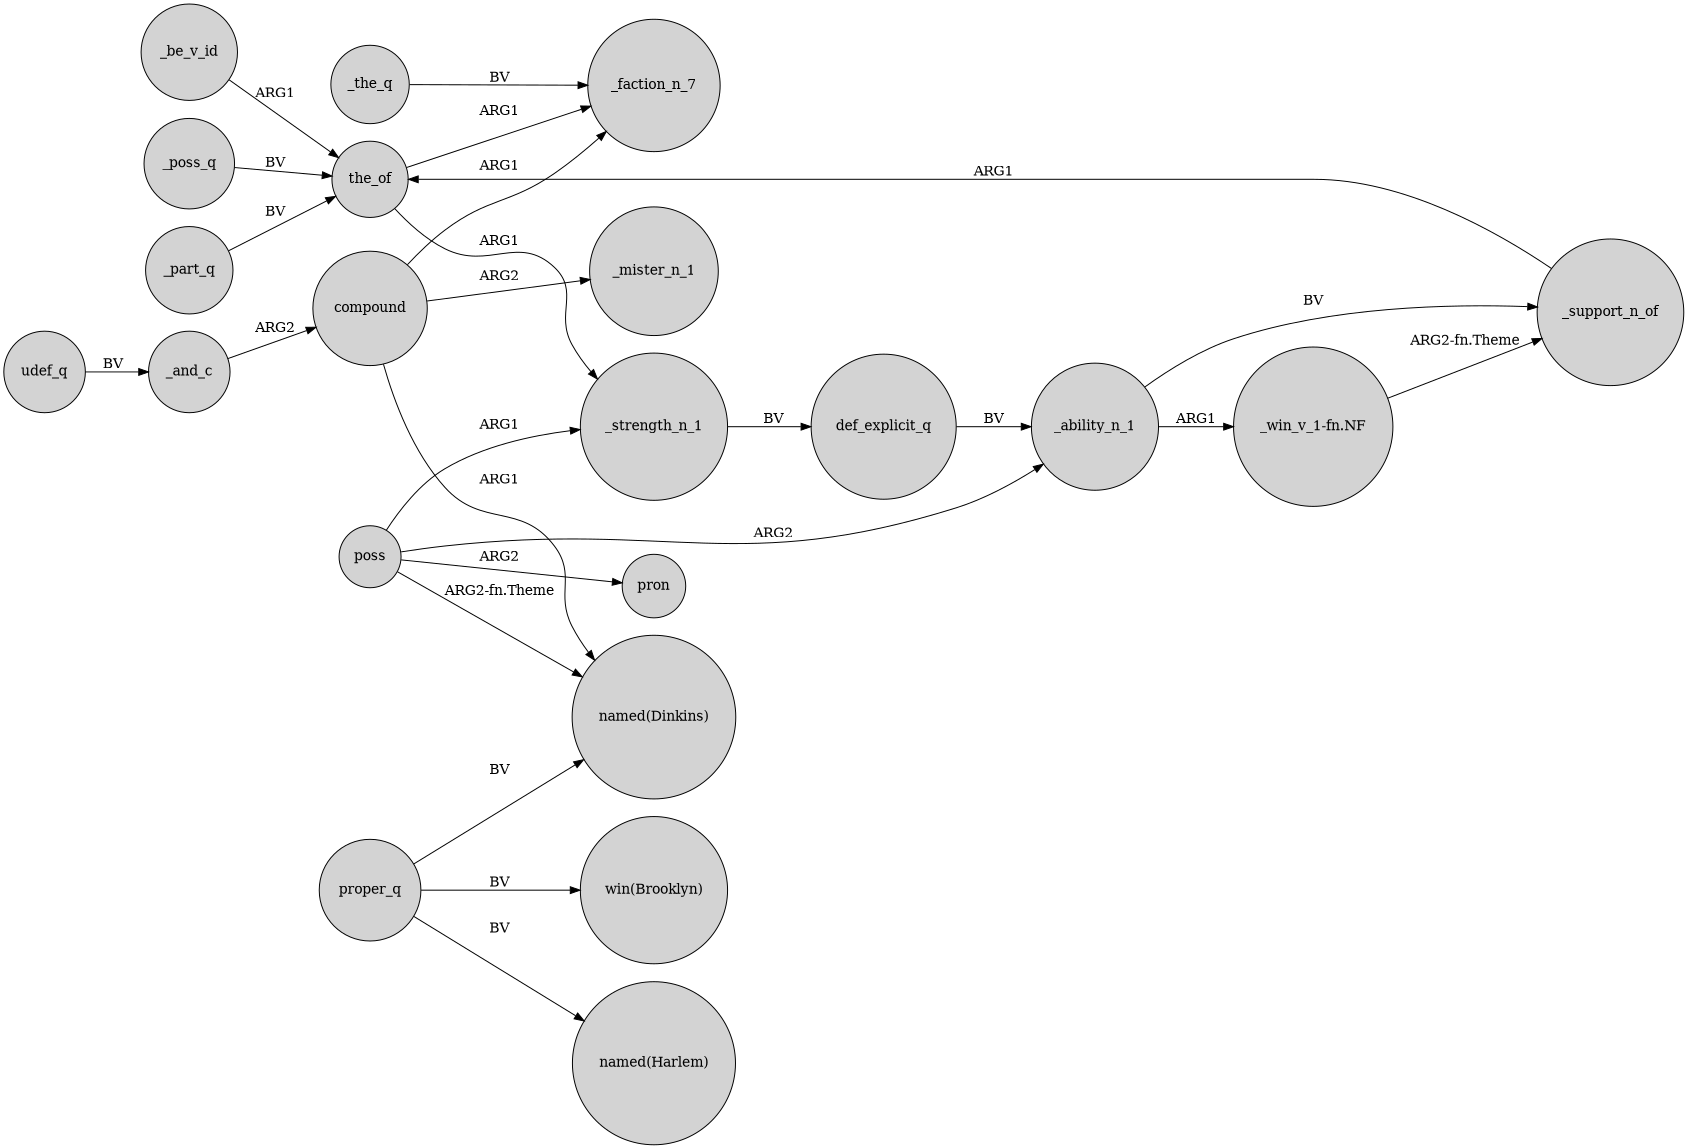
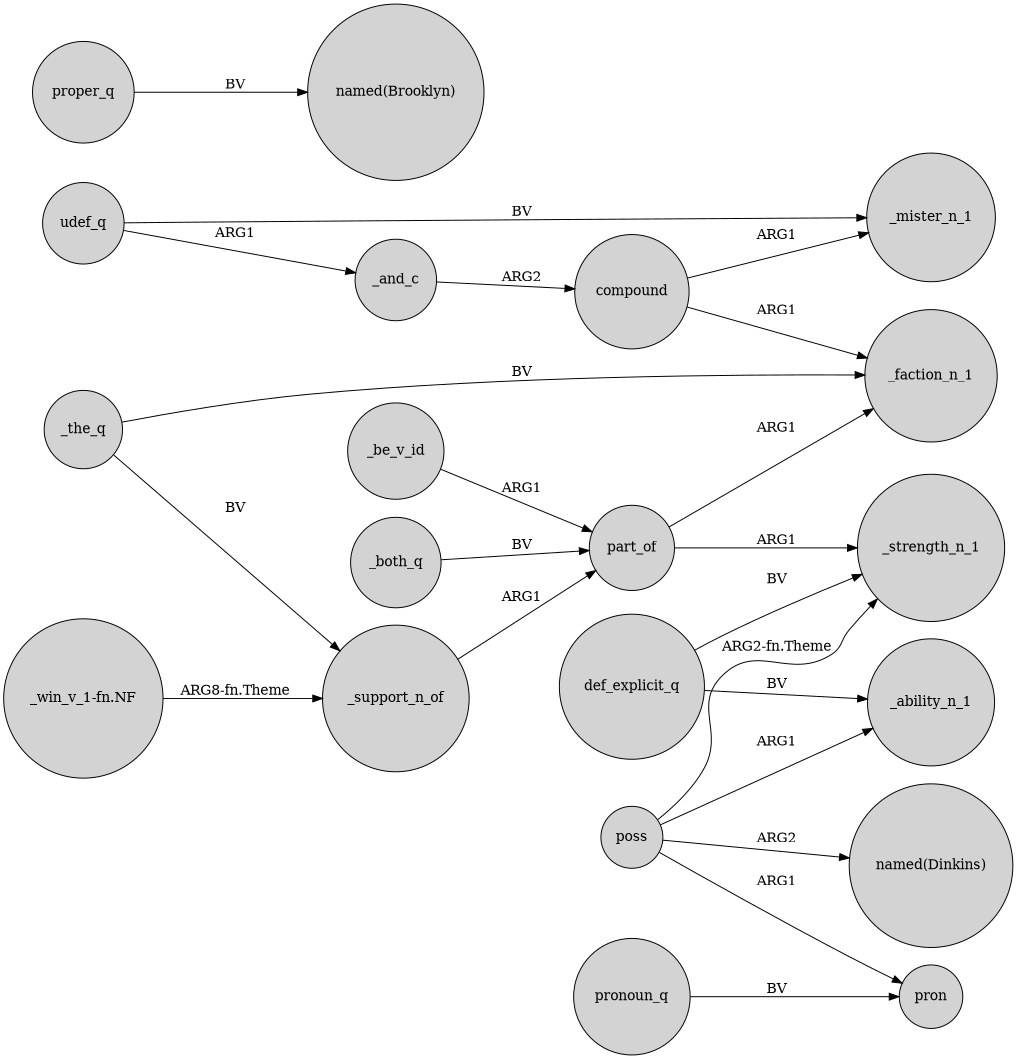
node "_faction_n_7": label "_faction_n_7" -> "_faction_n_1"
node "_poss_q": label "_poss_q" -> "_both_q"
node "the_of": label "the_of" -> "part_of"
edge "udef_q" -> "_mister_n_1": added, label "BV"
node "_part_q": removed
edge "compound" -> "_mister_n_1": label "ARG2" -> "ARG1"
edge "_ability_n_1" -> "_support_n_of": now "_the_q" -> "_support_n_of"
edge "_win_v_1-fn.NF" -> "_support_n_of": label "ARG2-fn.Theme" -> "ARG8-fn.Theme"
edge "udef_q" -> "_and_c": label "BV" -> "ARG1"
edge "poss" -> "_strength_n_1": label "ARG1" -> "ARG2-fn.Theme"
edge "_strength_n_1" -> "def_explicit_q": reversed
edge "_ability_n_1" -> "_win_v_1-fn.NF": removed, label "ARG1"
edge "compound" -> "named(Dinkins)": removed, label "ARG1"
edge "poss" -> "_ability_n_1": label "ARG2" -> "ARG1"
edge "poss" -> "pron": label "ARG2" -> "ARG1"
edge "poss" -> "named(Dinkins)": label "ARG2-fn.Theme" -> "ARG2"
edge "proper_q" -> "named(Dinkins)": removed, label "BV"
node "win(Brooklyn)": label "win(Brooklyn)" -> "named(Brooklyn)"
node "pronoun_q": added
node "named(Harlem)": removed
